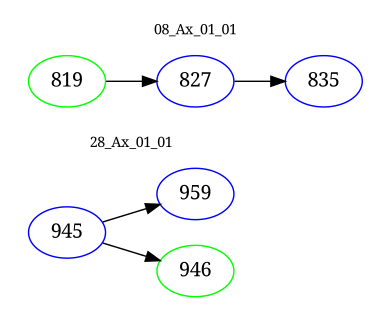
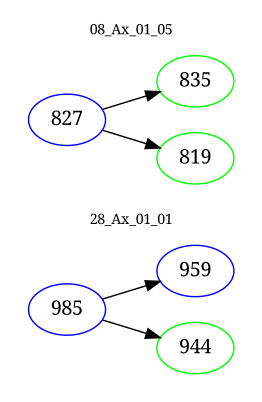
cluster "08_Ax_01_01": label "08_Ax_01_01" -> "08_Ax_01_05"
edge "819" -> "827": reversed
node "835": color blue -> green
node "945": label "945" -> "985"
node "946": label "946" -> "944"
